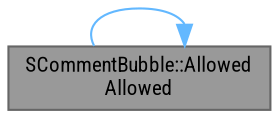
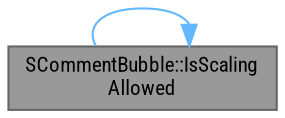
node "SCommentBubble::Allowed Allowed": label "SCommentBubble::Allowed Allowed" -> "SCommentBubble::IsScaling Allowed"
